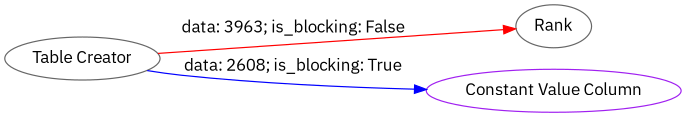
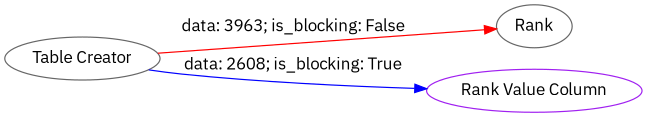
node "Constant Value Column": label "Constant Value Column" -> "Rank Value Column"
